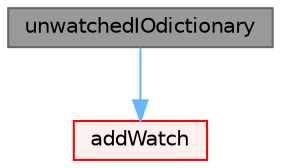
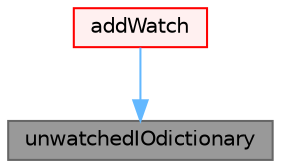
edge "unwatchedIOdictionary" -> "addWatch": reversed
